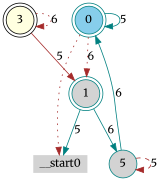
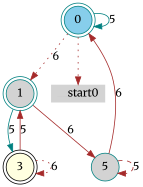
edge "5" -> "0": color teal -> brown
edge "1" -> "5": color teal -> brown
edge "1" -> "__start0": now "1" -> "3"
